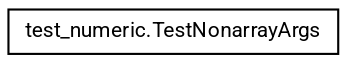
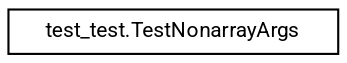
node "test_numeric.TestNonarrayArgs": label "test_numeric.TestNonarrayArgs" -> "test_test.TestNonarrayArgs"
